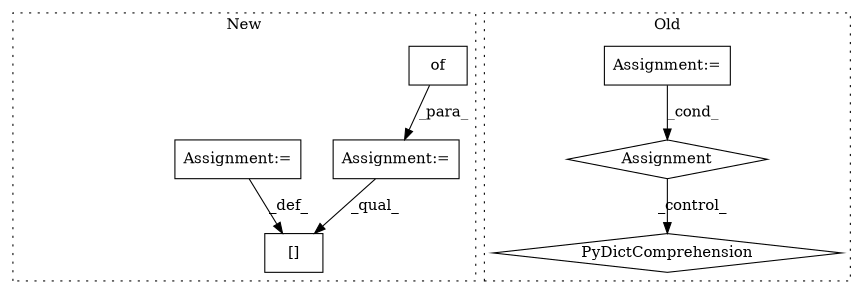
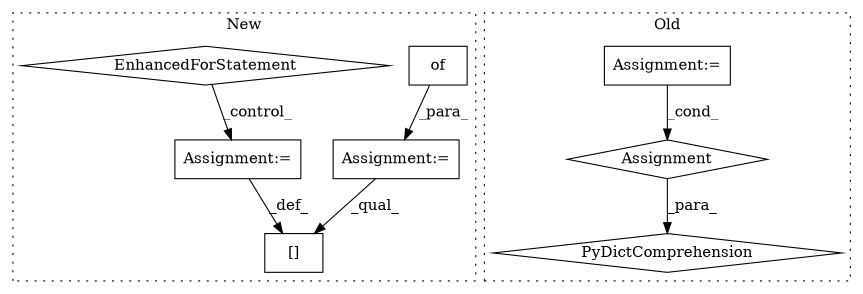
node "EnhancedForStatement": added
edge "Assignment" -> "PyDictComprehension": label "_control_" -> "_para_"
